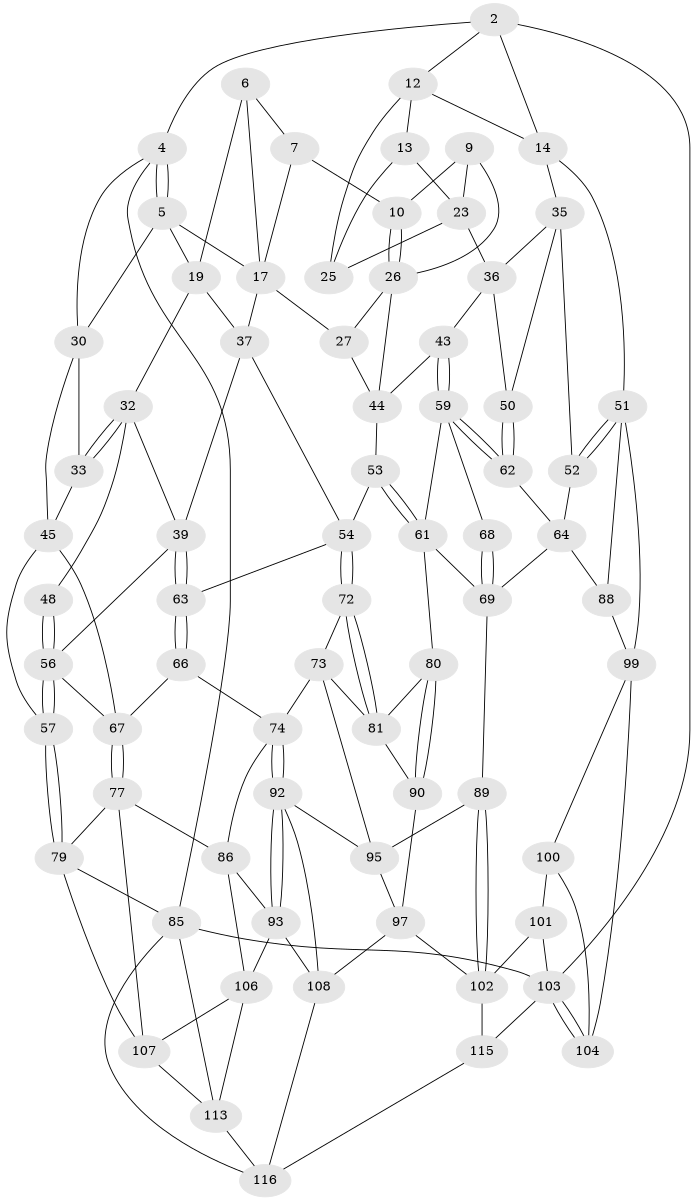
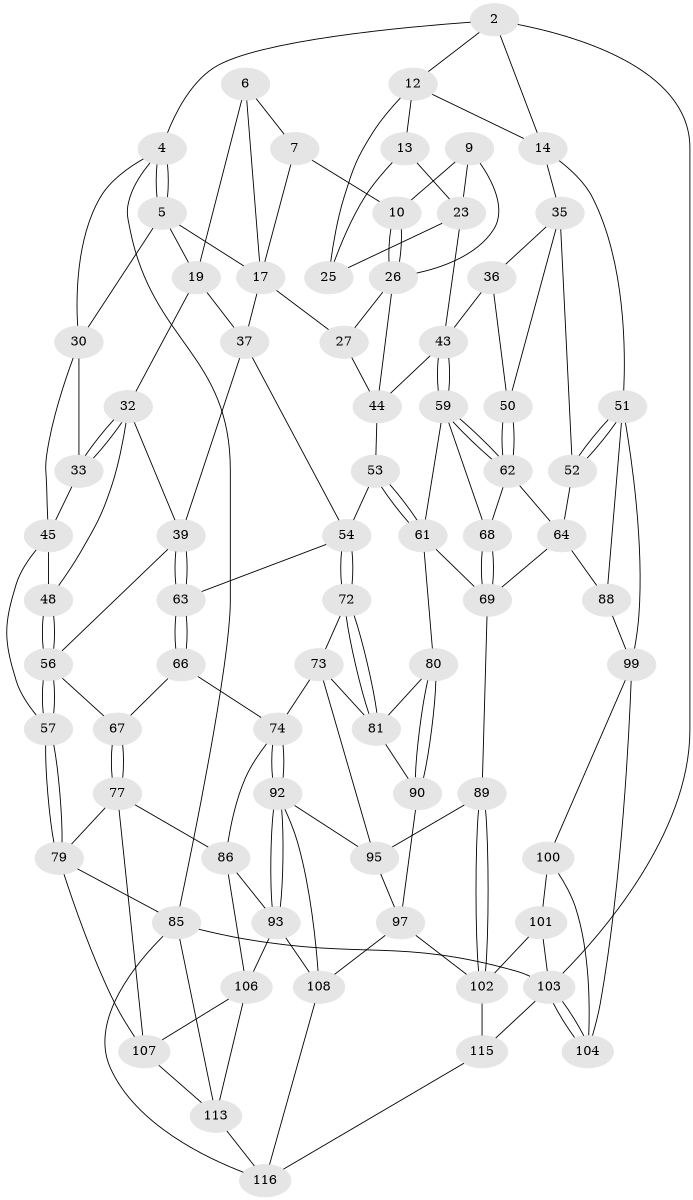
edge "23" -- "36": now "23" -- "43"
edge "62" -- "68": added
edge "45" -- "67": now "45" -- "48"
